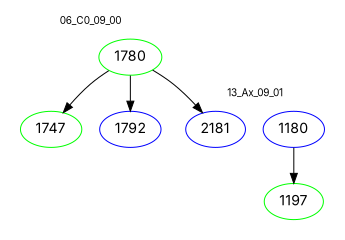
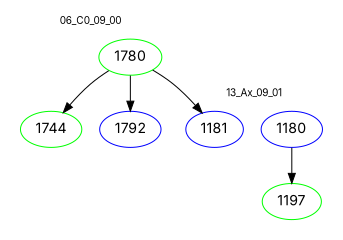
node "1747": label "1747" -> "1744"
node "2181": label "2181" -> "1181"
